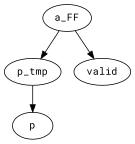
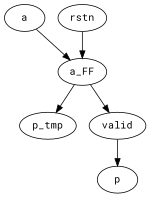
node "a": added
node "rstn": added
edge "p_tmp" -> "p": now "valid" -> "p"
